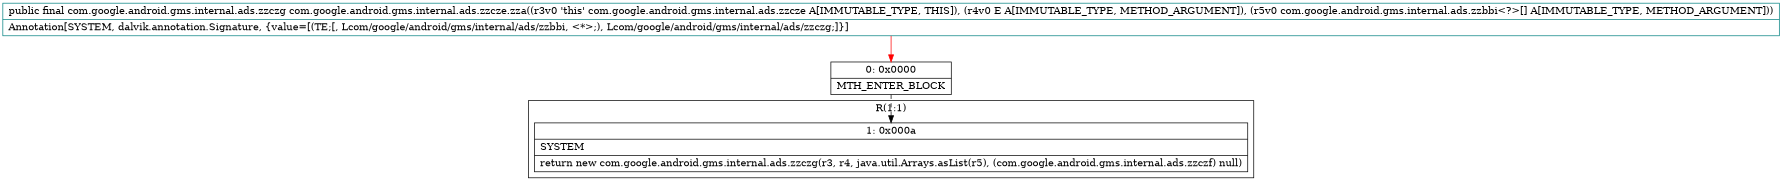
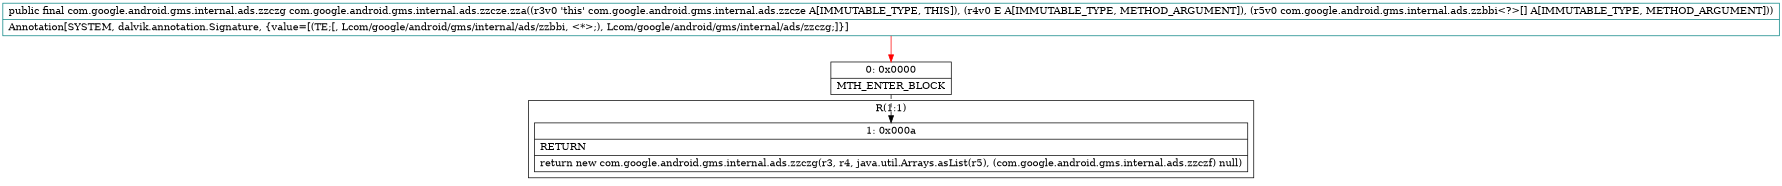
node "1: 0x000a": text "SYSTEM" -> "RETURN"
